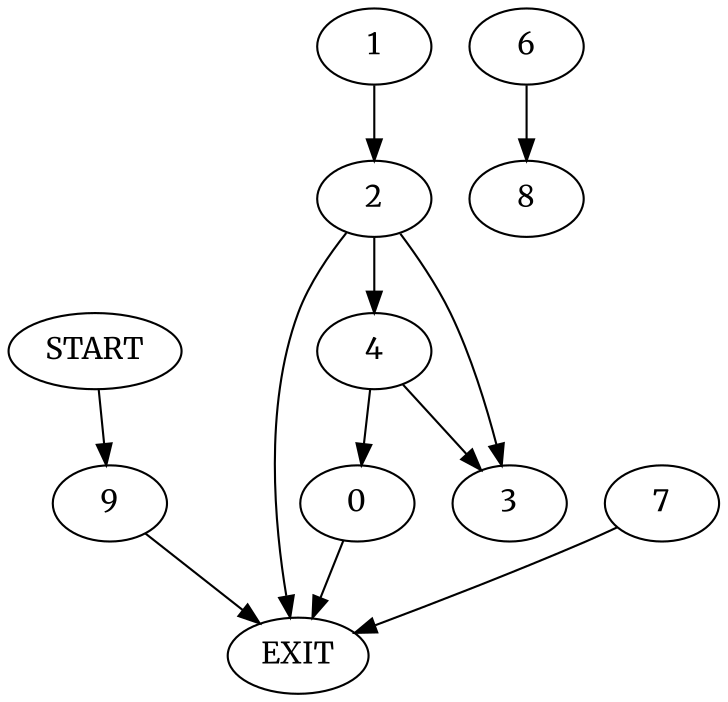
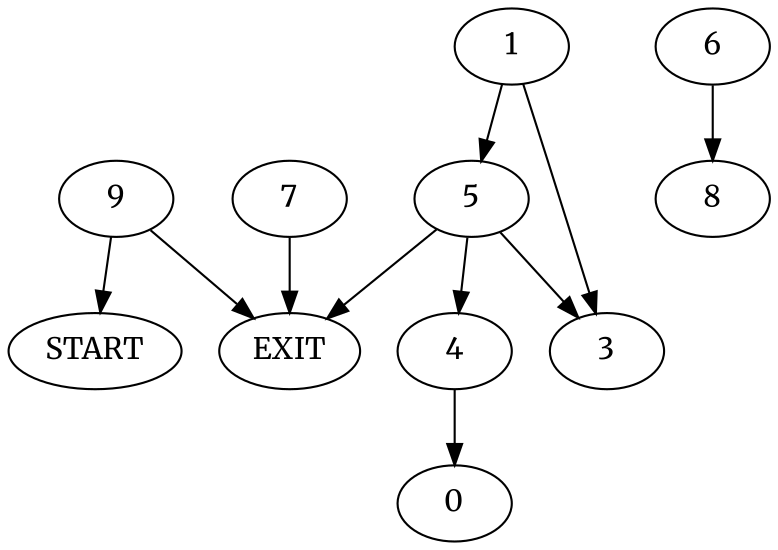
node "2": label "2" -> "5"
edge "START" -> "9": reversed
edge "4" -> "3": now "1" -> "3"
edge "0" -> "EXIT": removed
